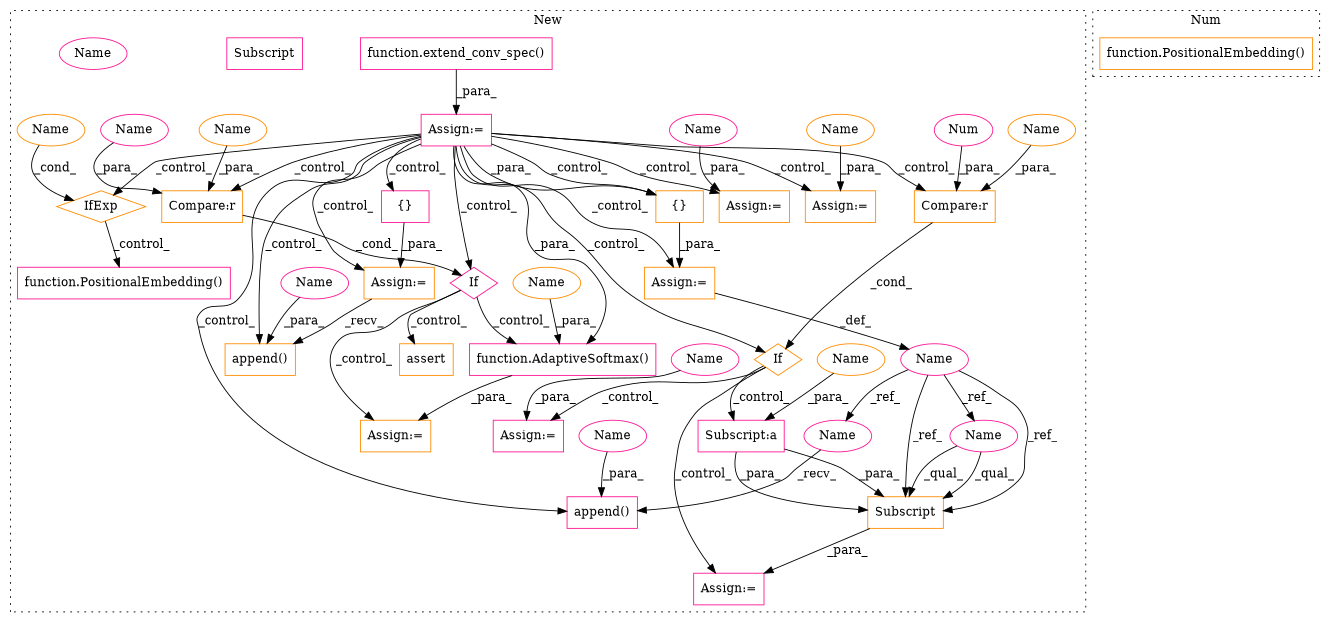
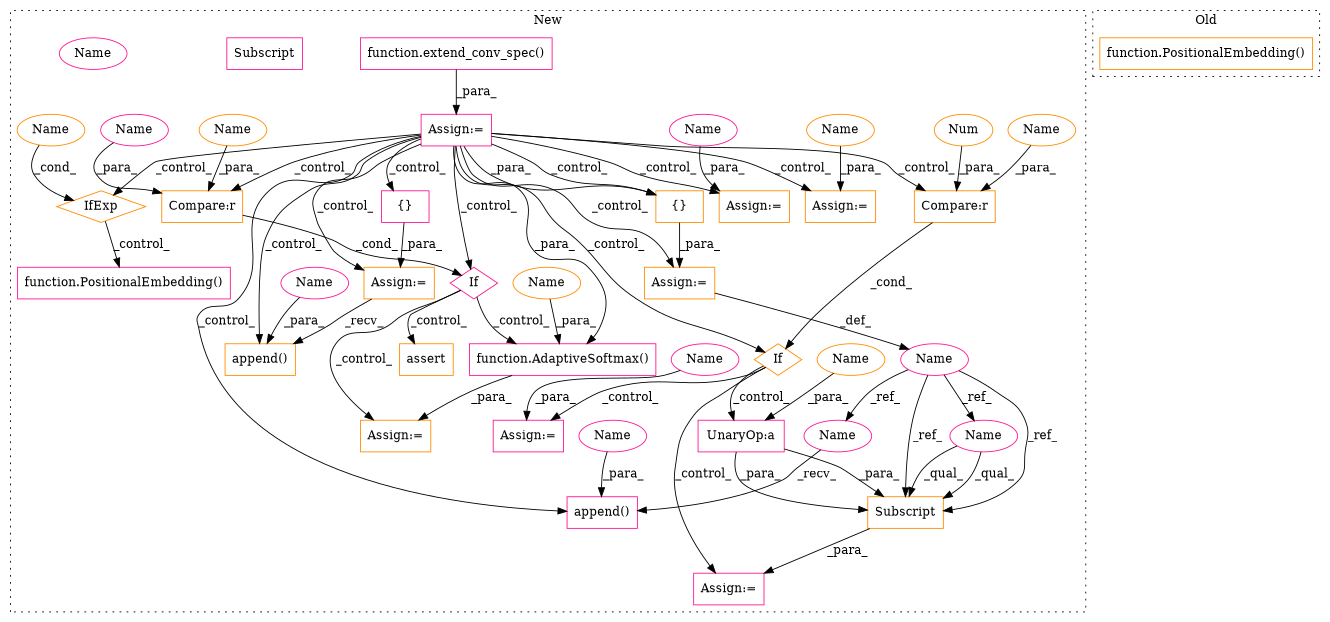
cluster "Num": label "Num" -> "Old"
node "Num": color deeppink -> darkorange
node "Subscript:a": label "Subscript:a" -> "UnaryOp:a"
